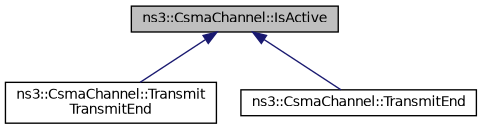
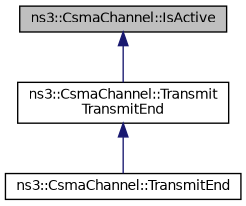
edge "ns3::CsmaChannel::TransmitEnd" -> "ns3::CsmaChannel::IsActive": now "ns3::CsmaChannel::TransmitEnd" -> "ns3::CsmaChannel::Transmit TransmitEnd"
